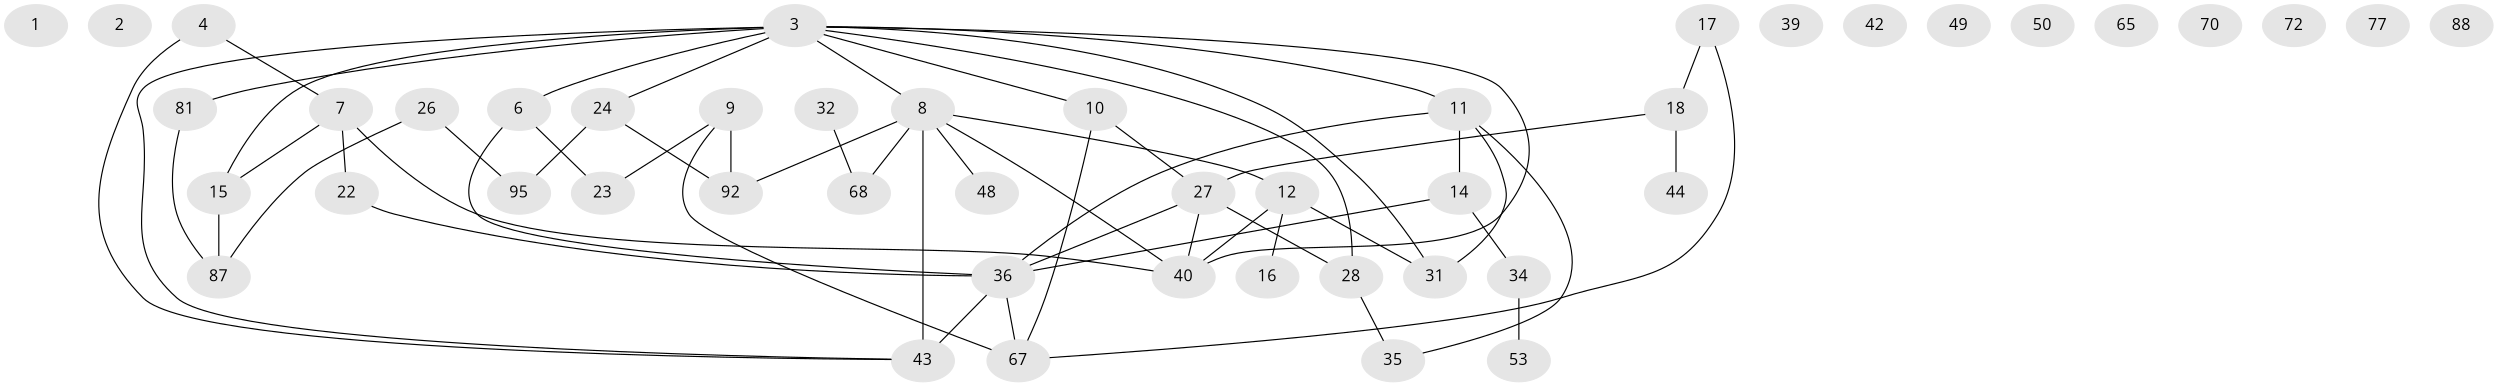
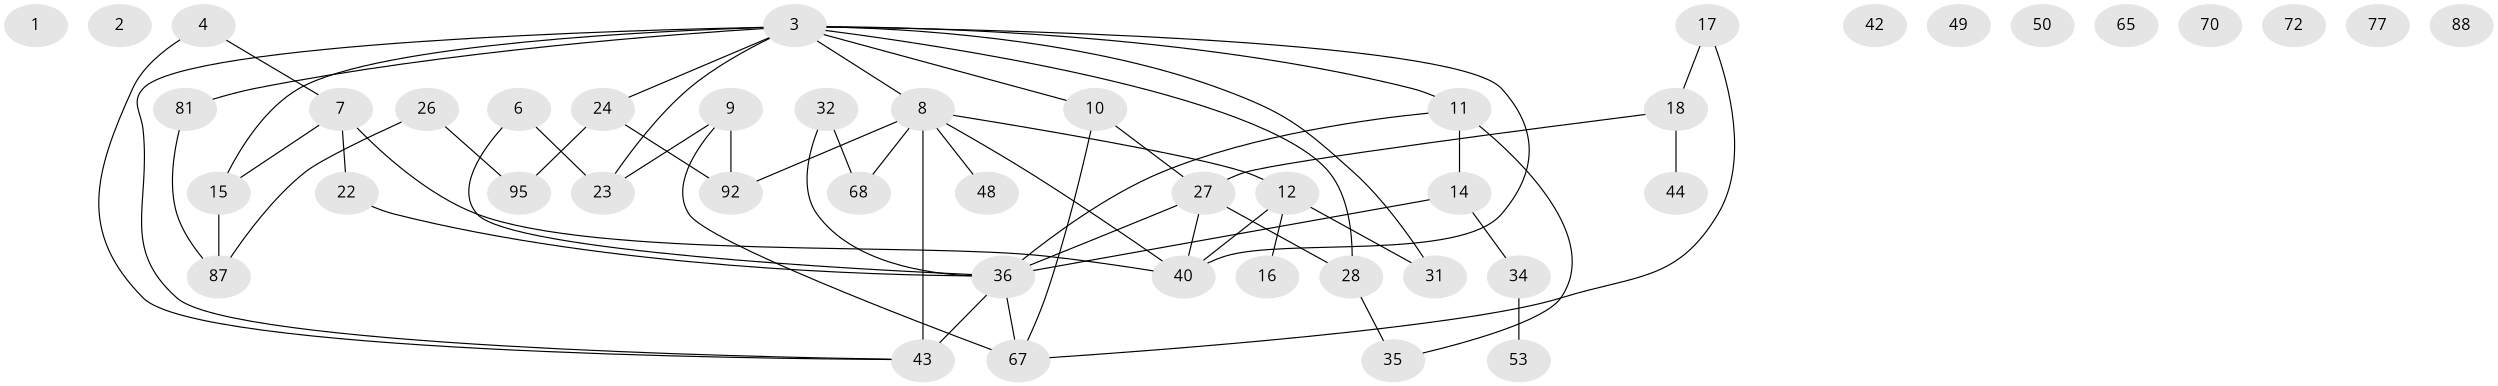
node "39": removed
edge "3" -- "6": now "3" -- "23"
edge "11" -- "31": removed
edge "32" -- "36": added
